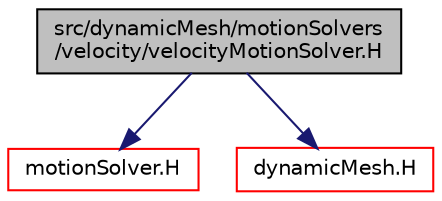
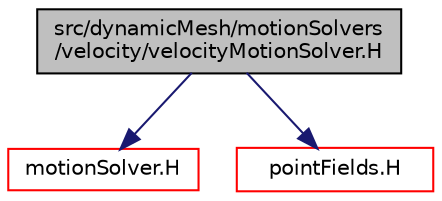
node "dynamicMesh.H": label "dynamicMesh.H" -> "pointFields.H"
